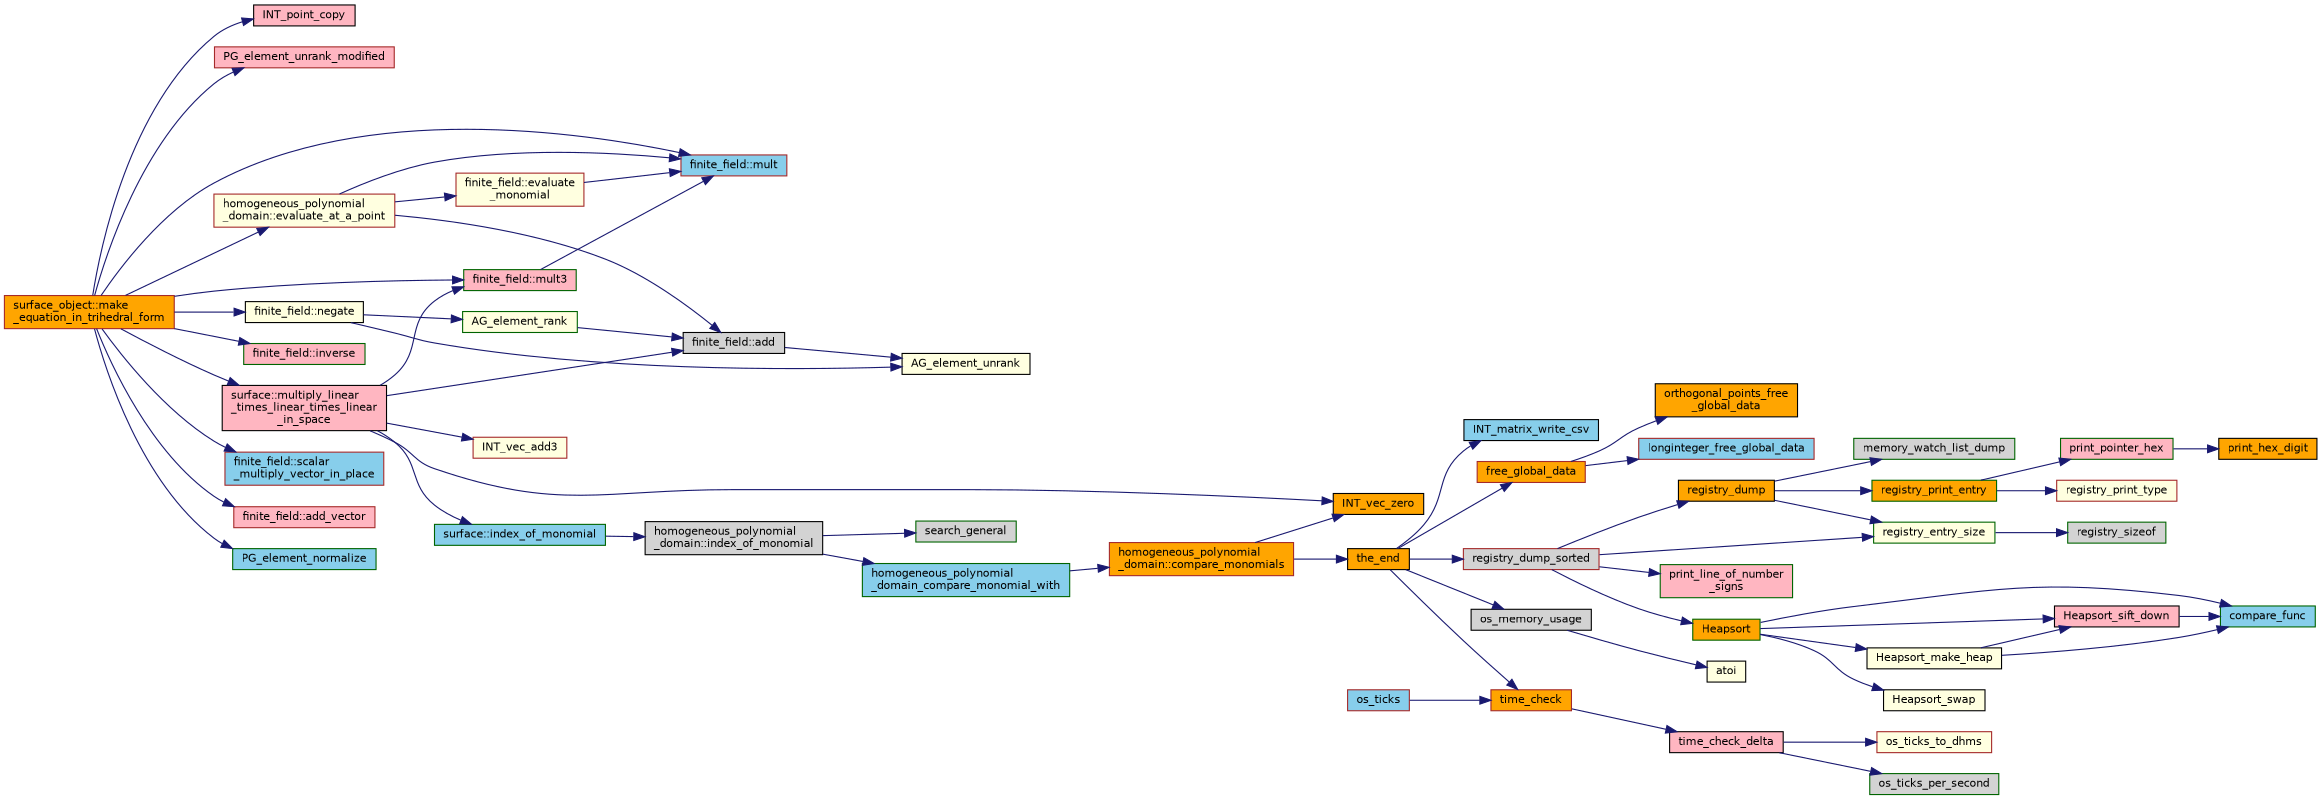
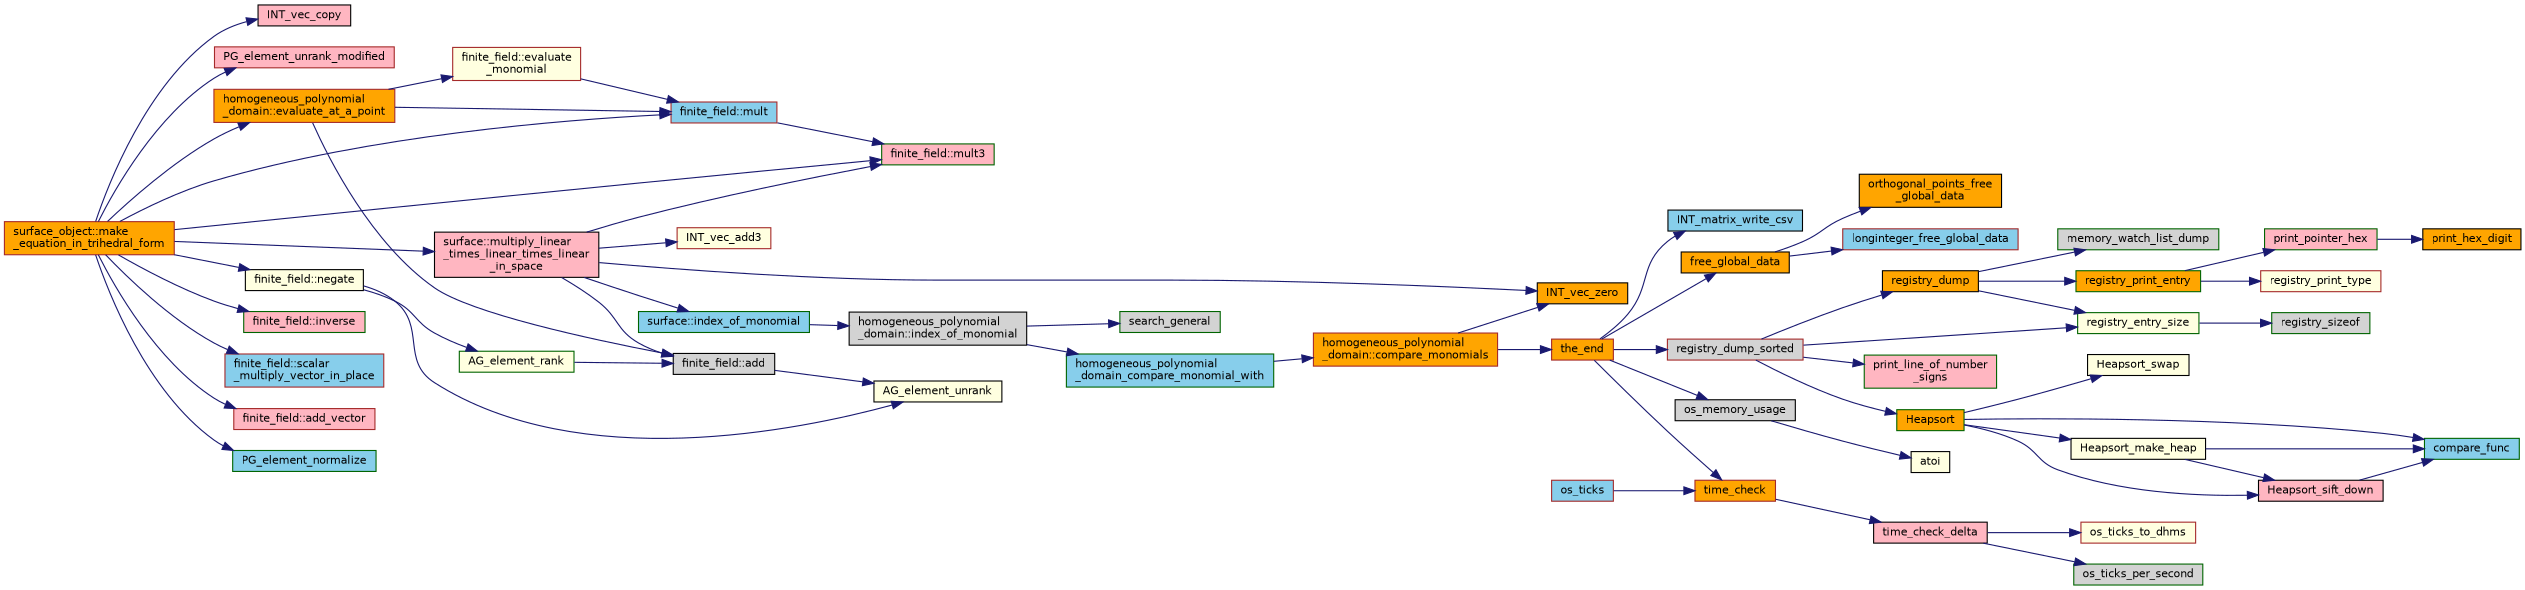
node "INT_point_copy": label "INT_point_copy" -> "INT_vec_copy"
node "homogeneous_polynomial _domain::evaluate_at_a_point": fillcolor lightyellow -> orange
edge "finite_field::mult3" -> "finite_field::mult": reversed
node "free_global_data": color brown -> black
node "the_end": color black -> brown
